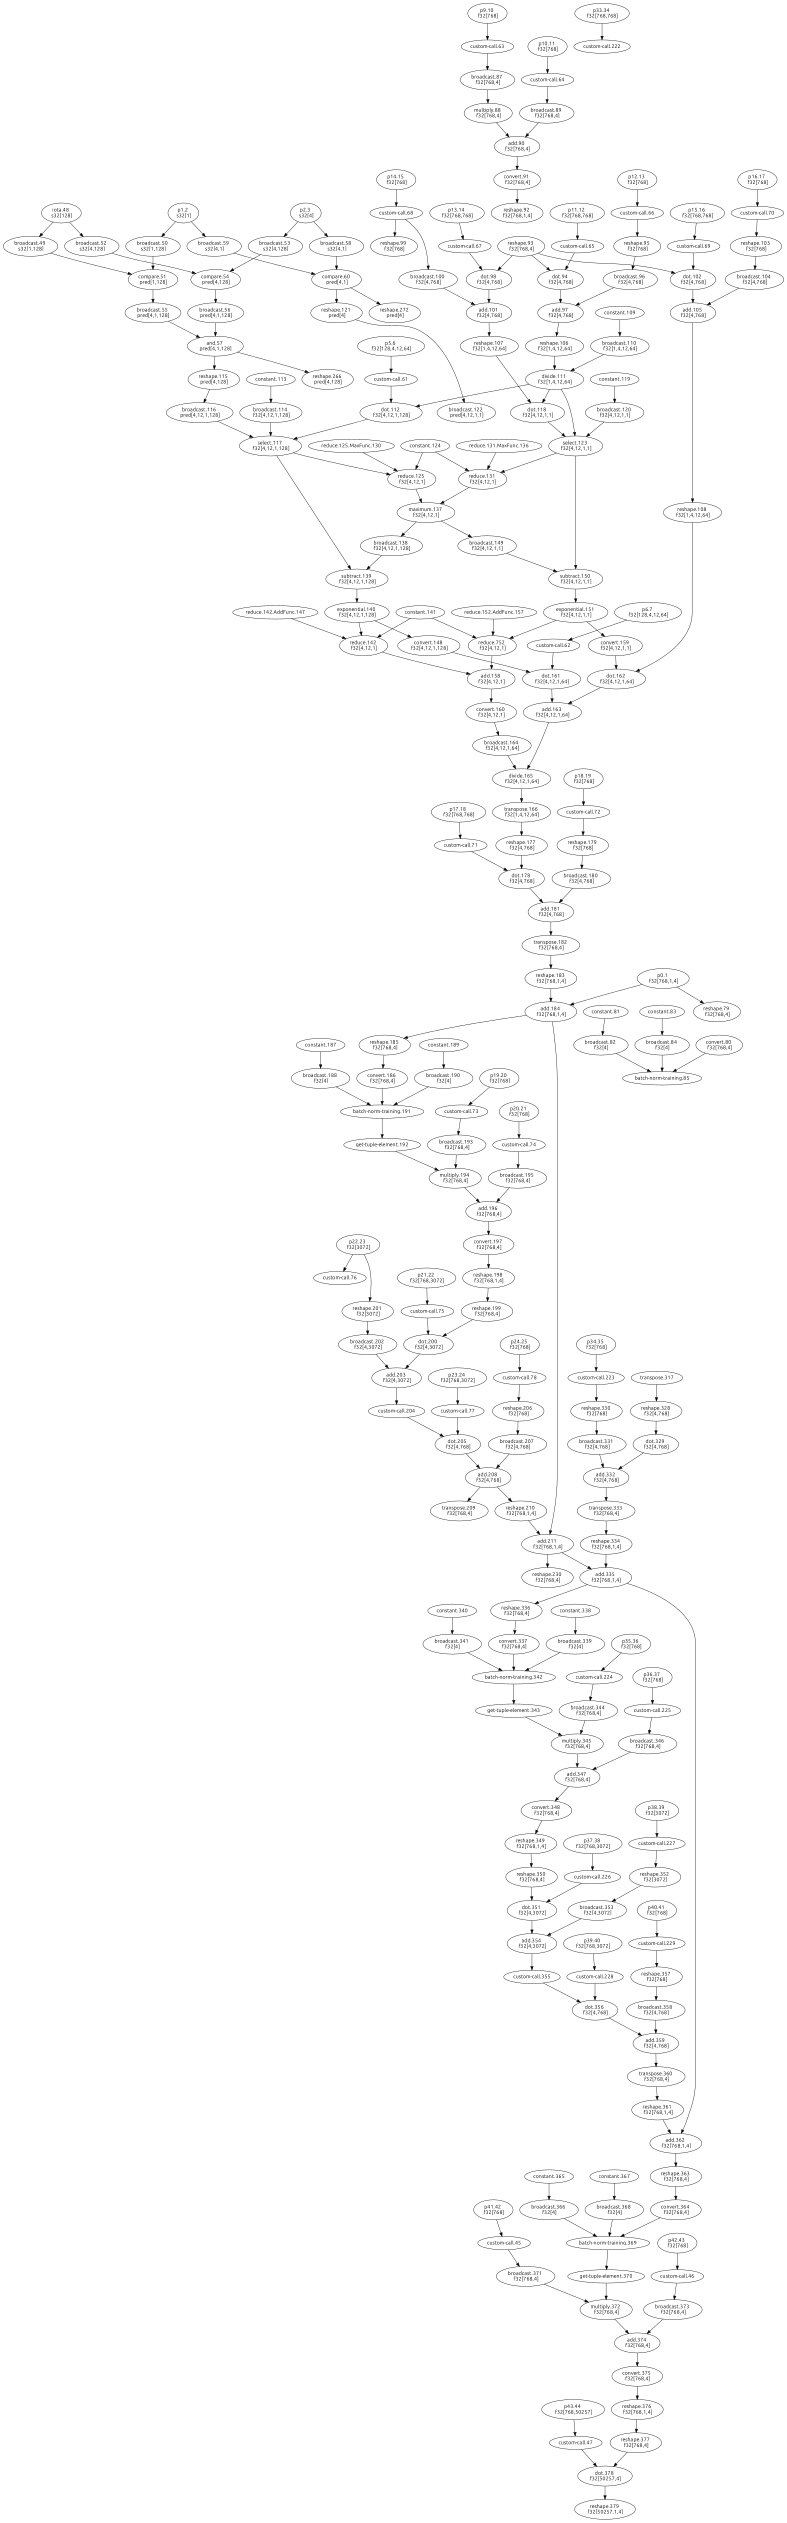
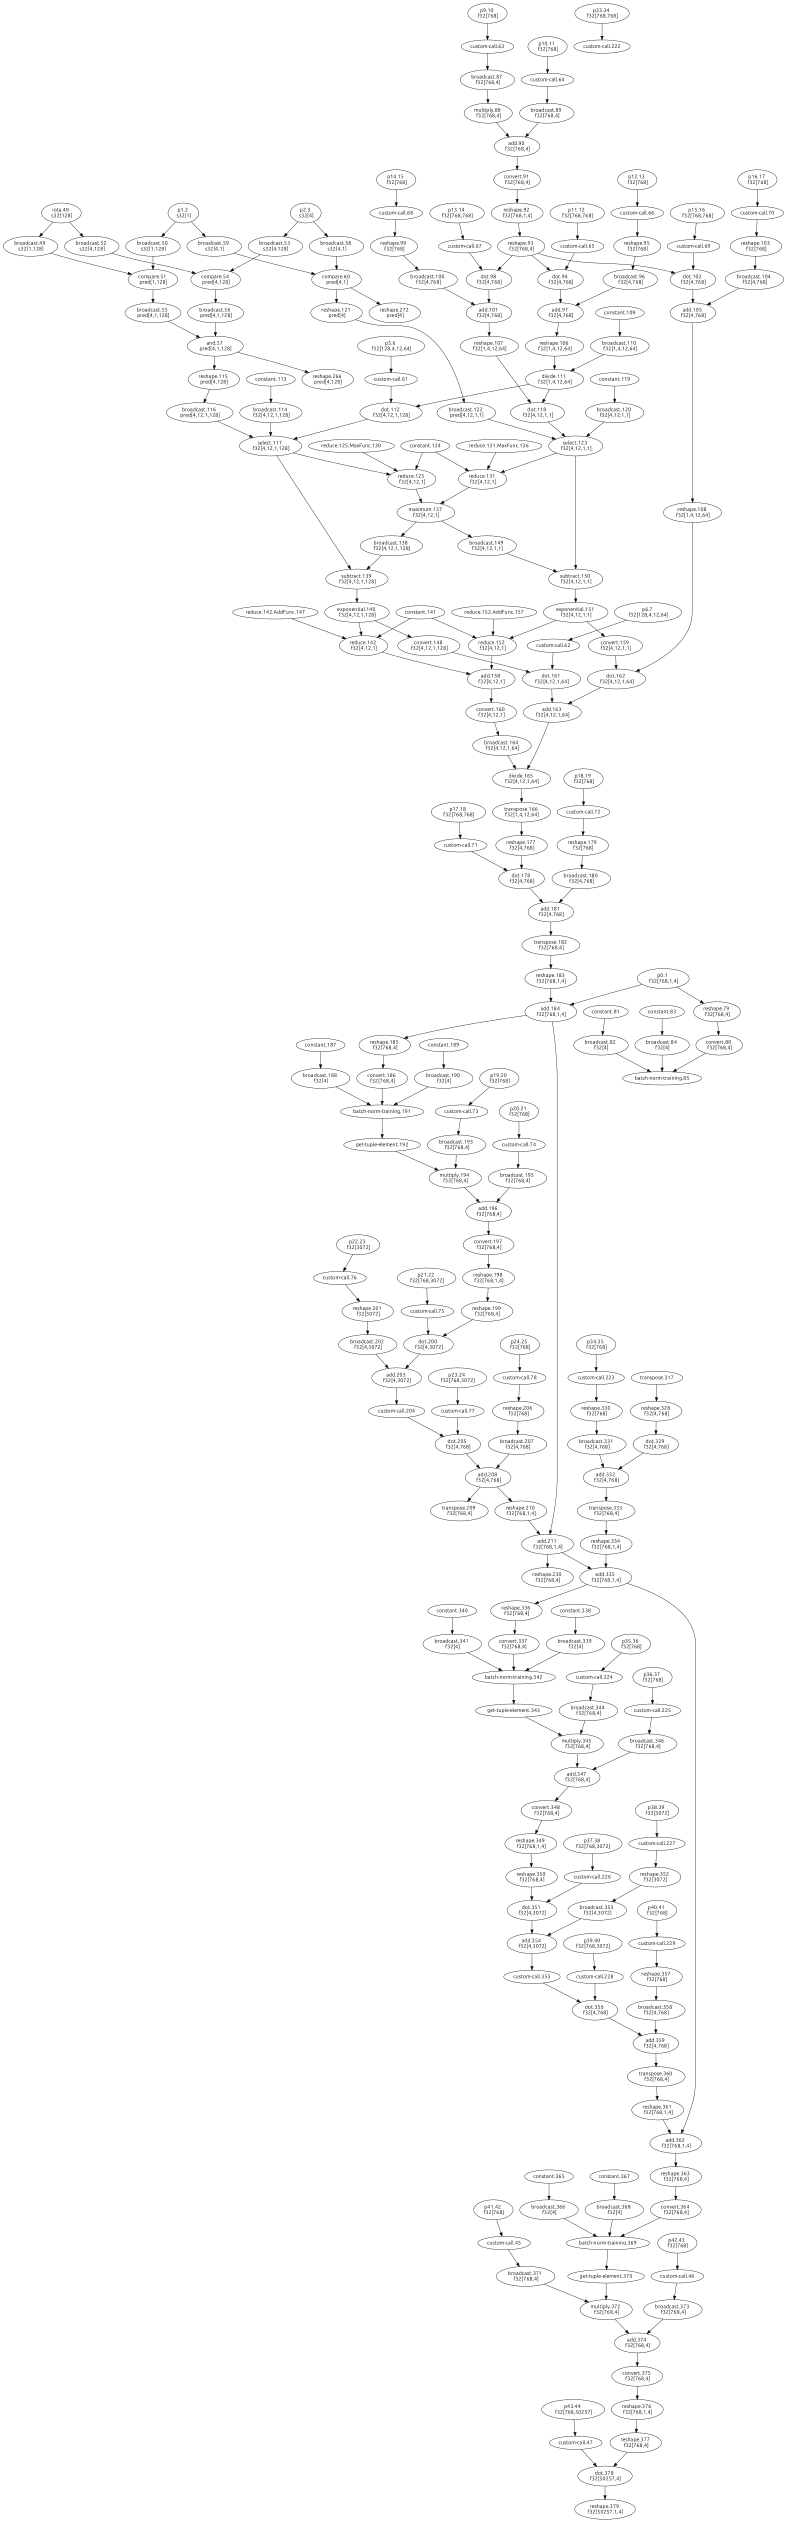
edge "reshape.92 f32[768,1,4]" -> "reshape.93 f32[768,4]": added
edge "custom-call.68" -> "broadcast.100 f32[4,768]": now "reshape.99 f32[768]" -> "broadcast.100 f32[4,768]"
edge "divide.111 f32[1,4,12,64]" -> "select.123 f32[4,12,1,1]": now "broadcast.122 pred[4,12,1,1]" -> "select.123 f32[4,12,1,1]"
node "reduce.752 f32[4,12,1]": label "reduce.752 f32[4,12,1]" -> "reduce.152 f32[4,12,1]"
edge "reshape.79 f32[768,4]" -> "convert.80 f32[768,4]": added
edge "p22.23 f32[3072]" -> "reshape.201 f32[3072]": now "custom-call.76" -> "reshape.201 f32[3072]"
